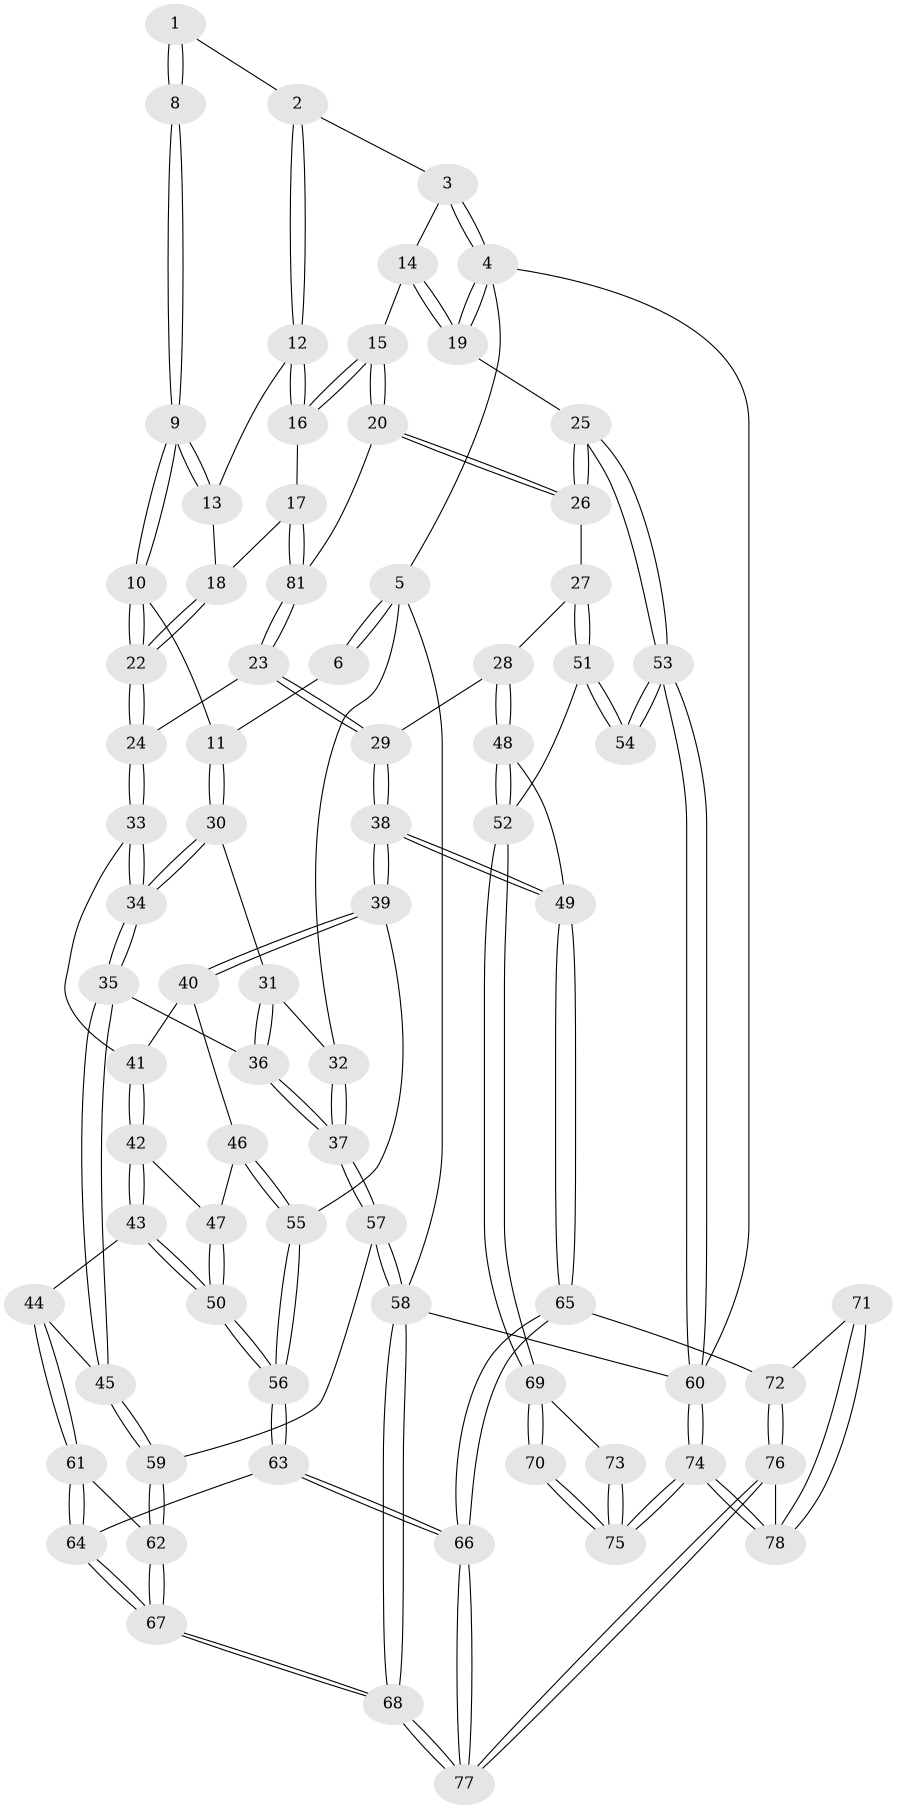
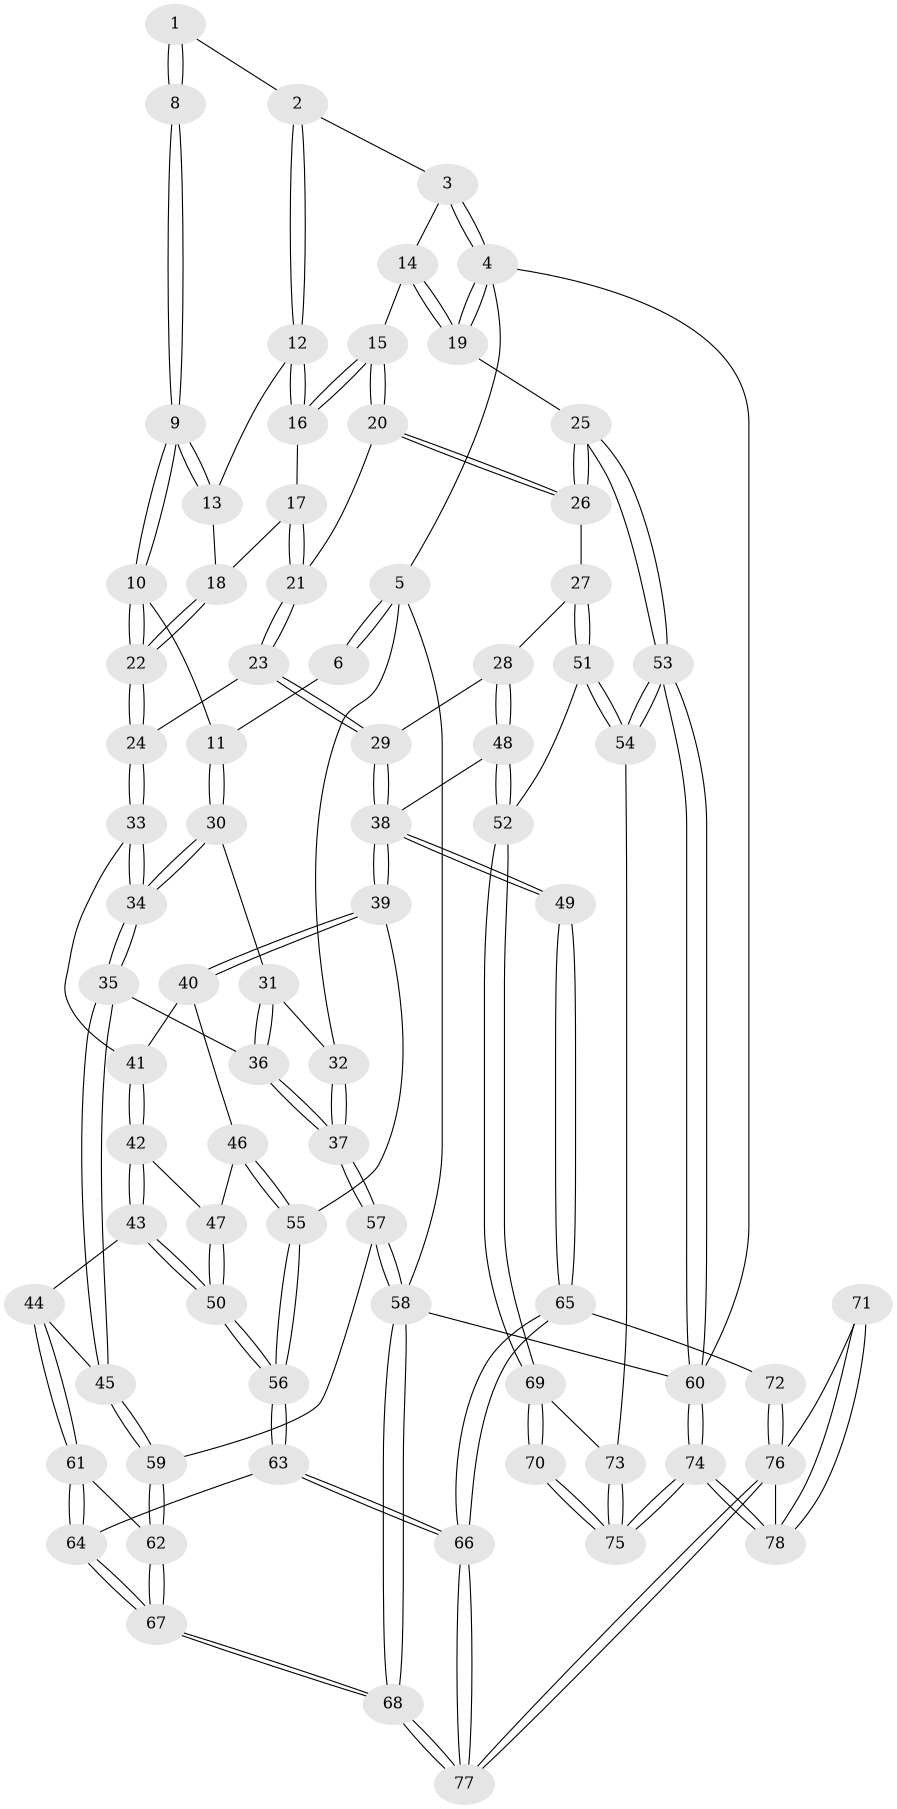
node "81": label "81" -> "21"
edge "48" -- "49": now "48" -- "38"
edge "54" -- "73": added
edge "71" -- "72": now "71" -- "76"
